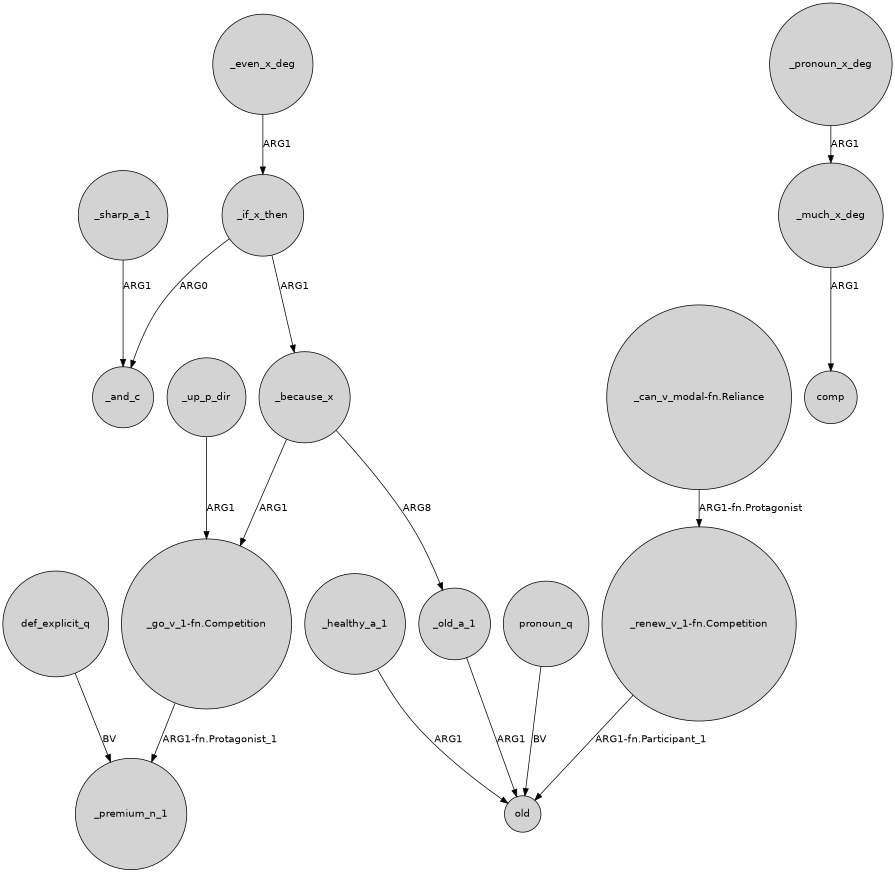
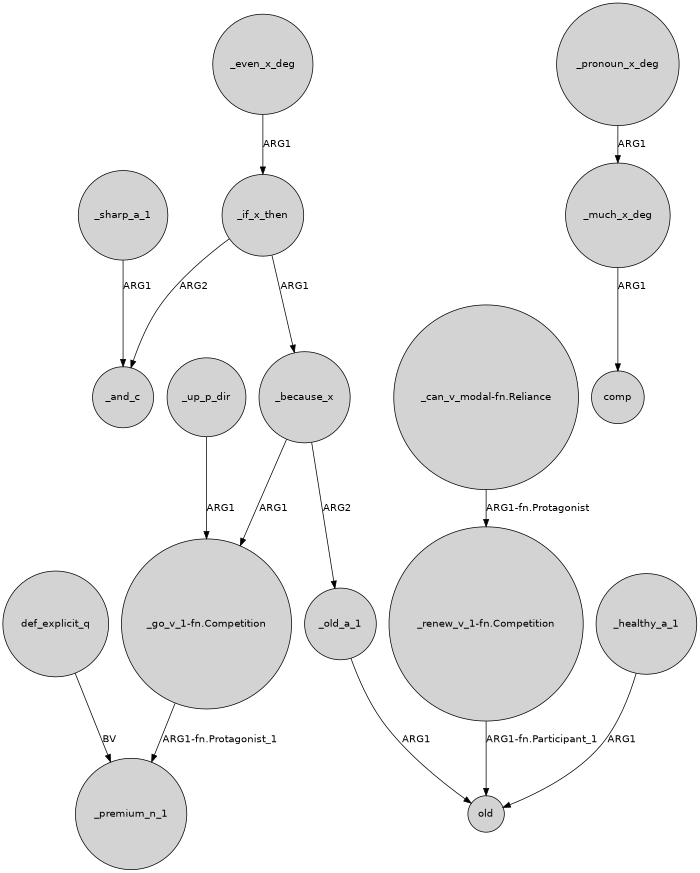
edge "_if_x_then" -> "_and_c": label "ARG0" -> "ARG2"
edge "_because_x" -> "_old_a_1": label "ARG8" -> "ARG2"
node "pronoun_q": removed
